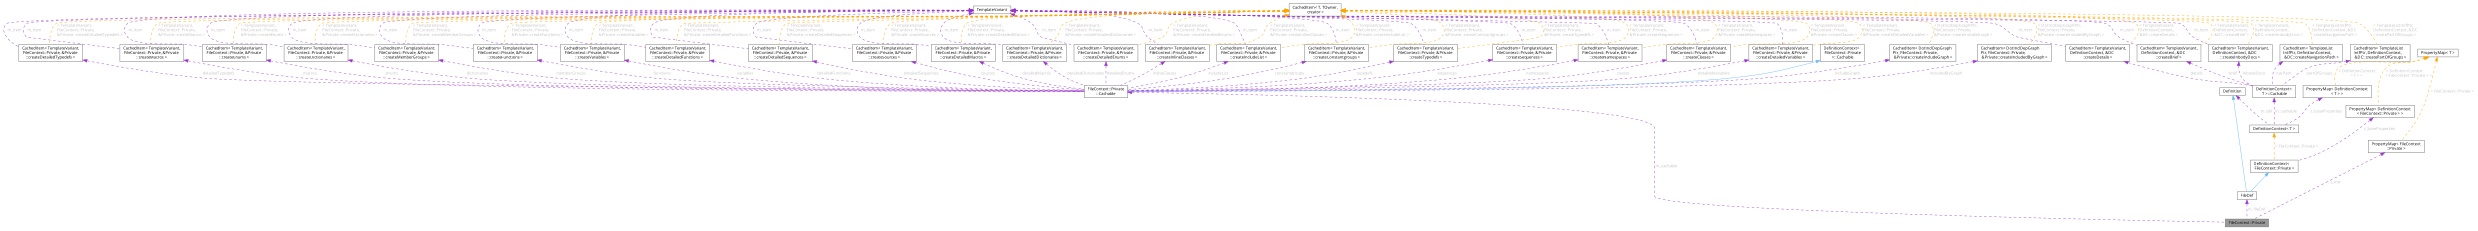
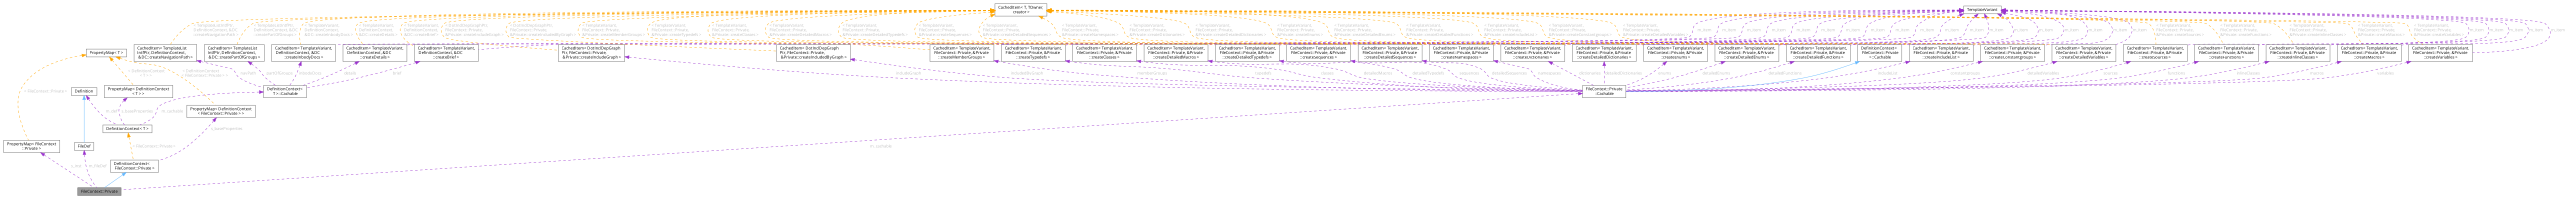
edge "FileDef" -> "DefinitionContext< FileContext::Private >": now "FileContext::Private" -> "DefinitionContext< FileContext::Private >"
